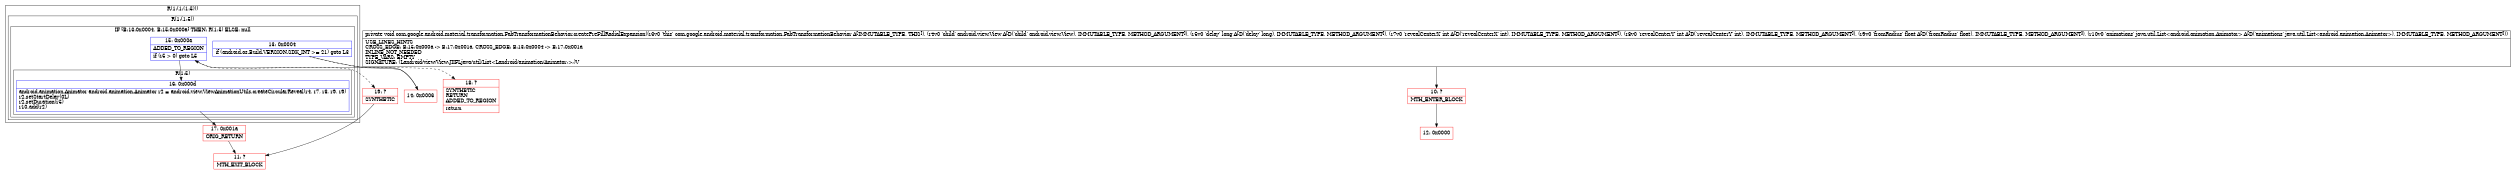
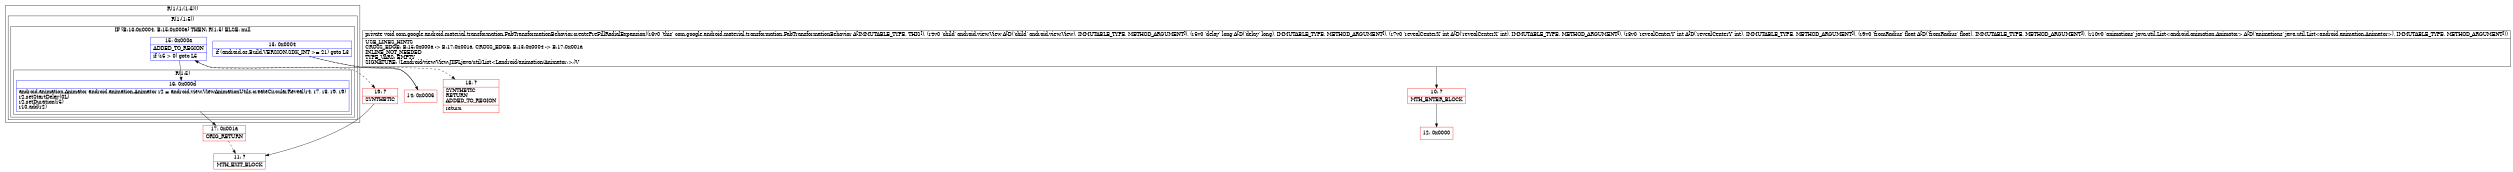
edge "17: 0x001a" -> "11: ?": style solid -> dashed
